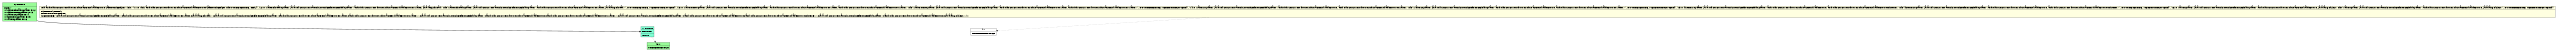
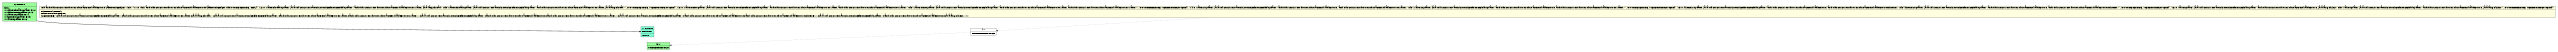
node "6: 0x0000": text "super()" -> "this()"
edge "7: 0x000e" -> "5: ?": now "4: ?" -> "5: ?"
